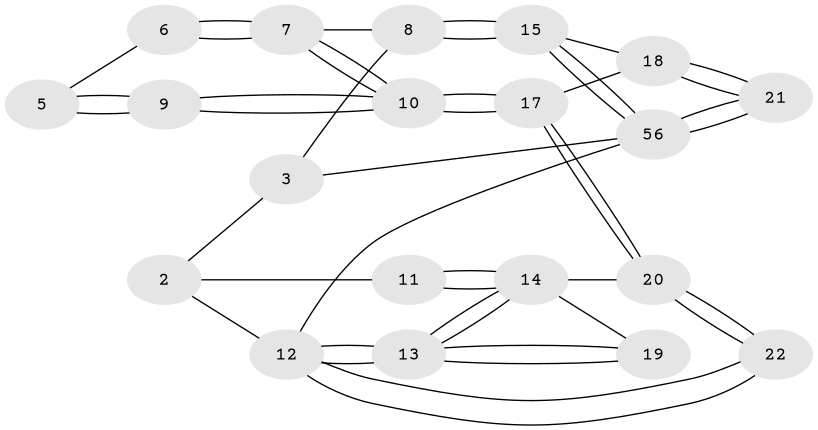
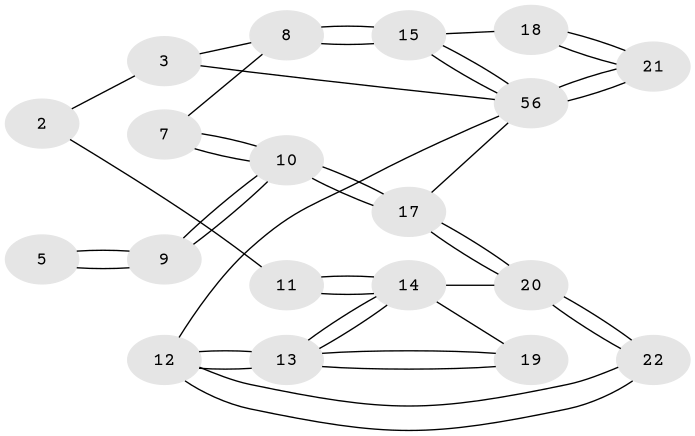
node "6": removed
edge "18" -- "17": now "56" -- "17"
edge "2" -- "12": removed
